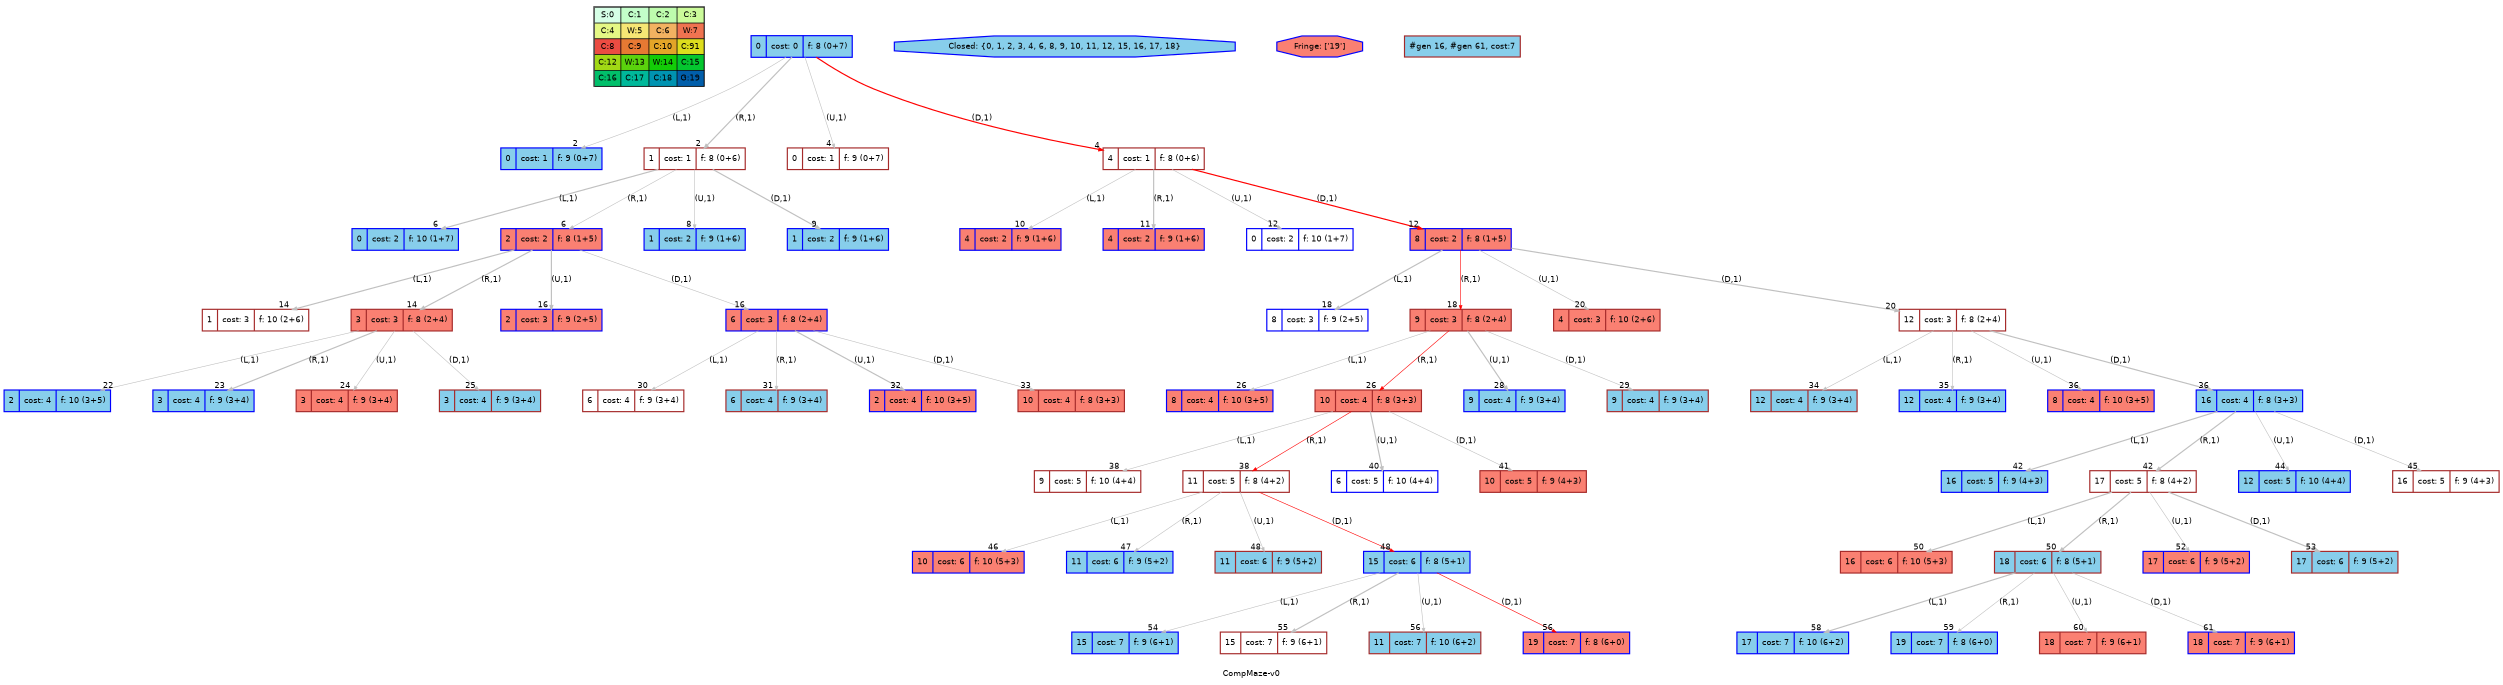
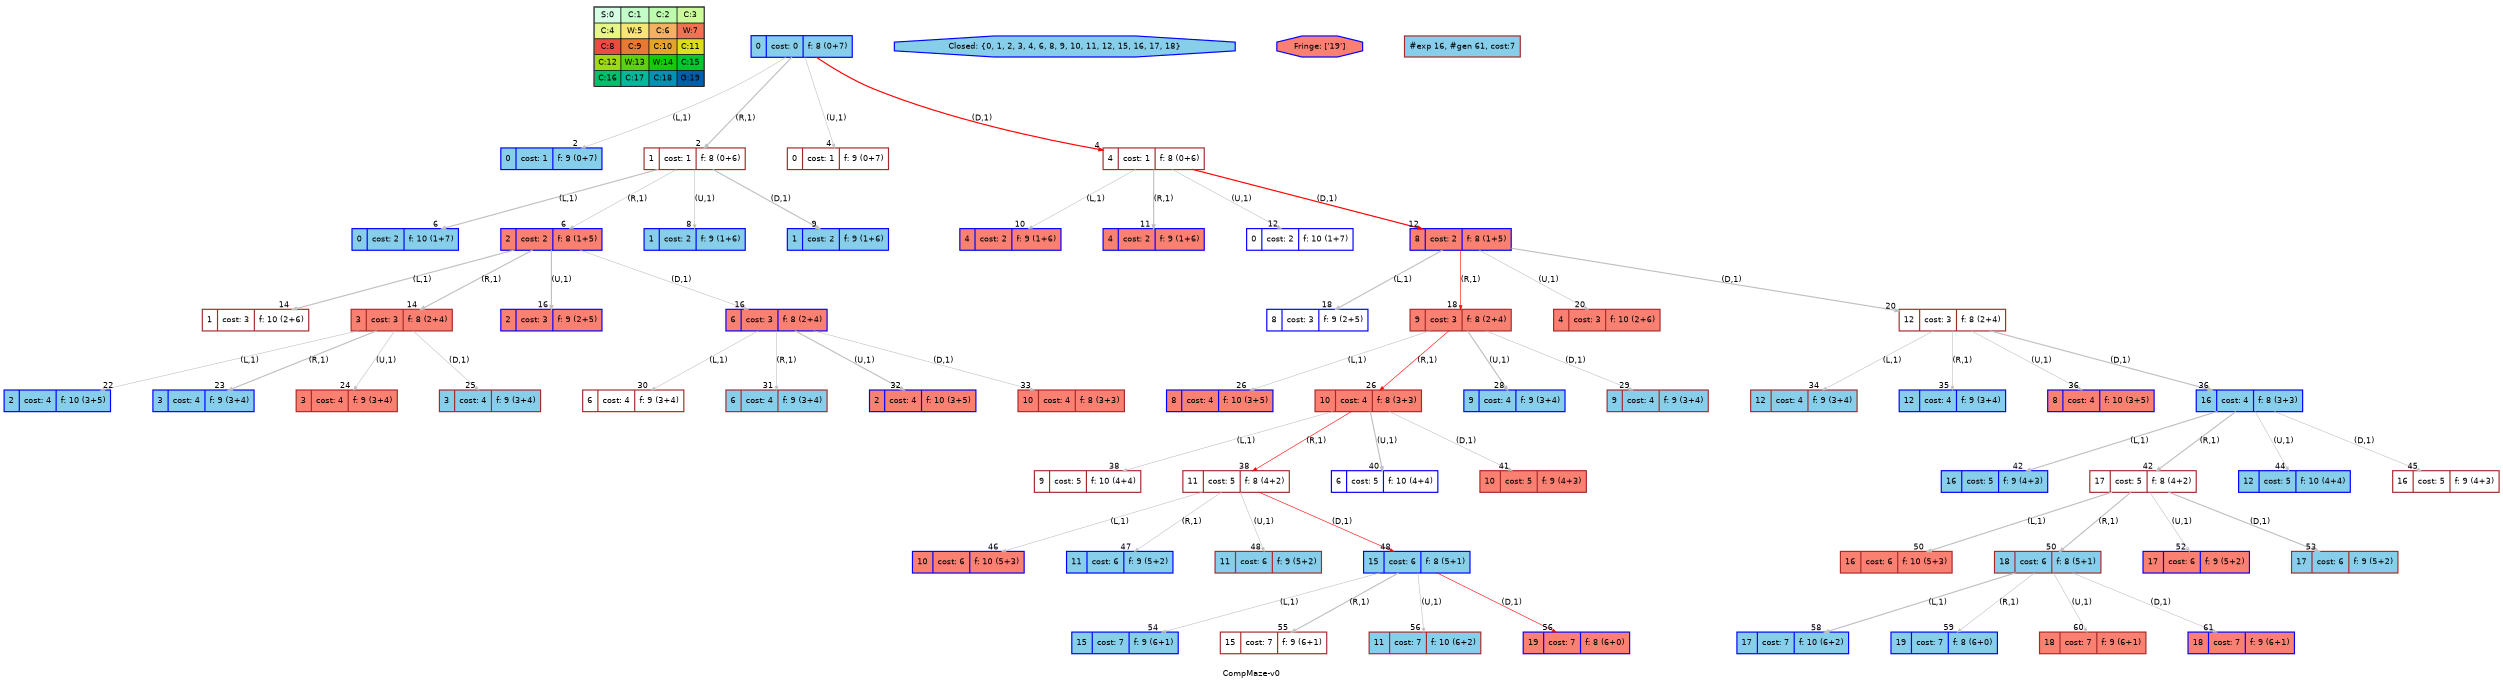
node "S:0": text "C:91" -> "C:11"
node "#gen 16, #gen 61, cost:7": label "#gen 16, #gen 61, cost:7" -> "#exp 16, #gen 61, cost:7"
